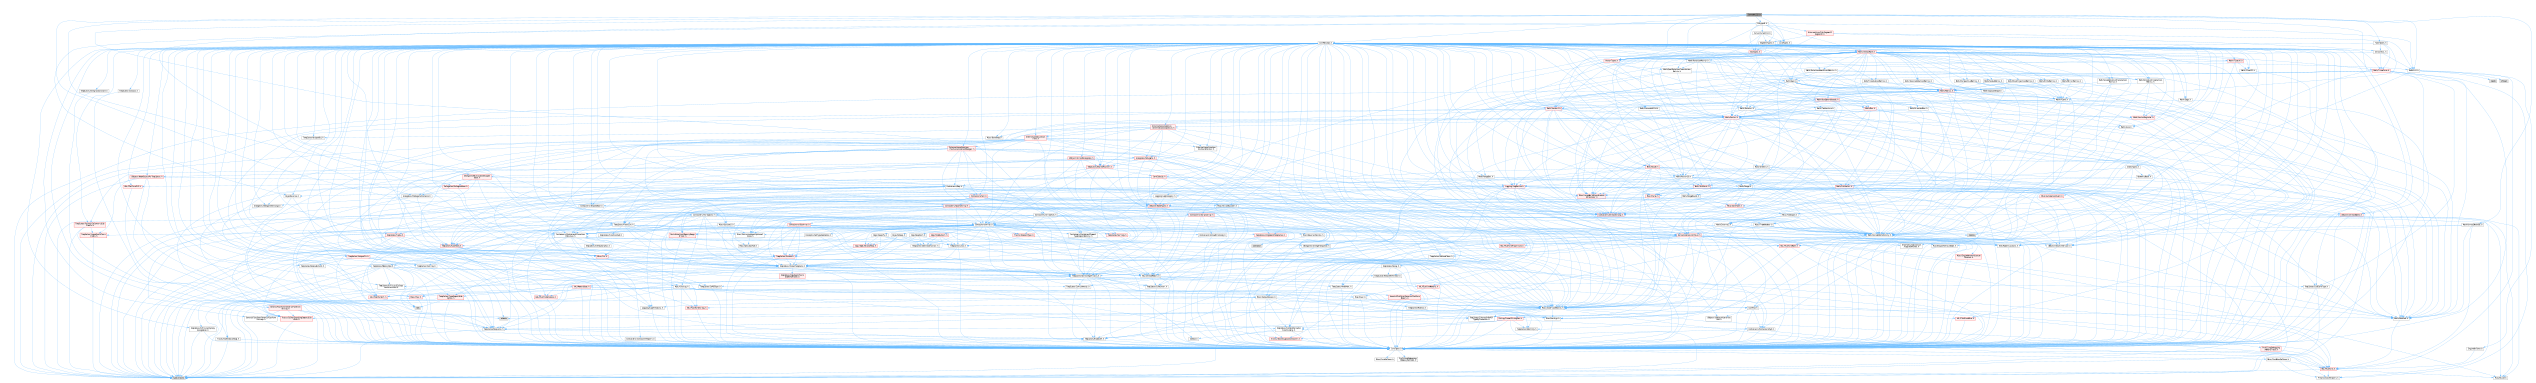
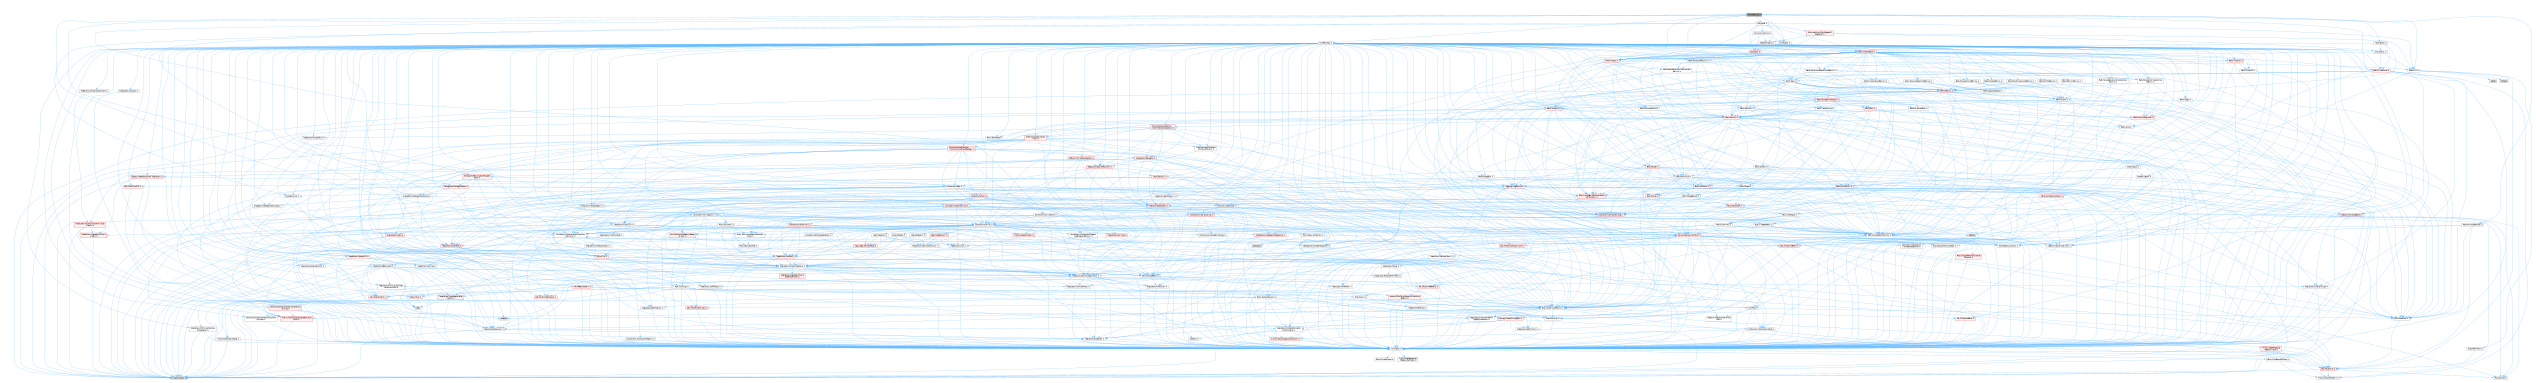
node "Internationalization /EngineDefines.h": label "Internationalization /EngineDefines.h" -> "Internationalization /TextNamespaceFwd.h"
